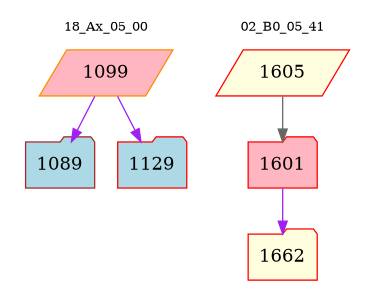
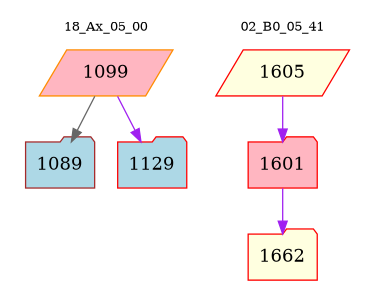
edge "1099" -> "1089": color purple -> gray40
edge "1605" -> "1601": color gray40 -> purple
